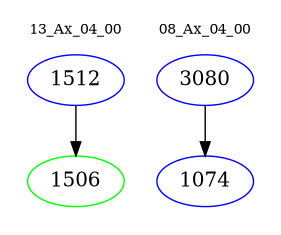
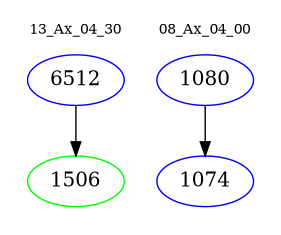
cluster "13_Ax_04_00": label "13_Ax_04_00" -> "13_Ax_04_30"
node "1512": label "1512" -> "6512"
node "3080": label "3080" -> "1080"
